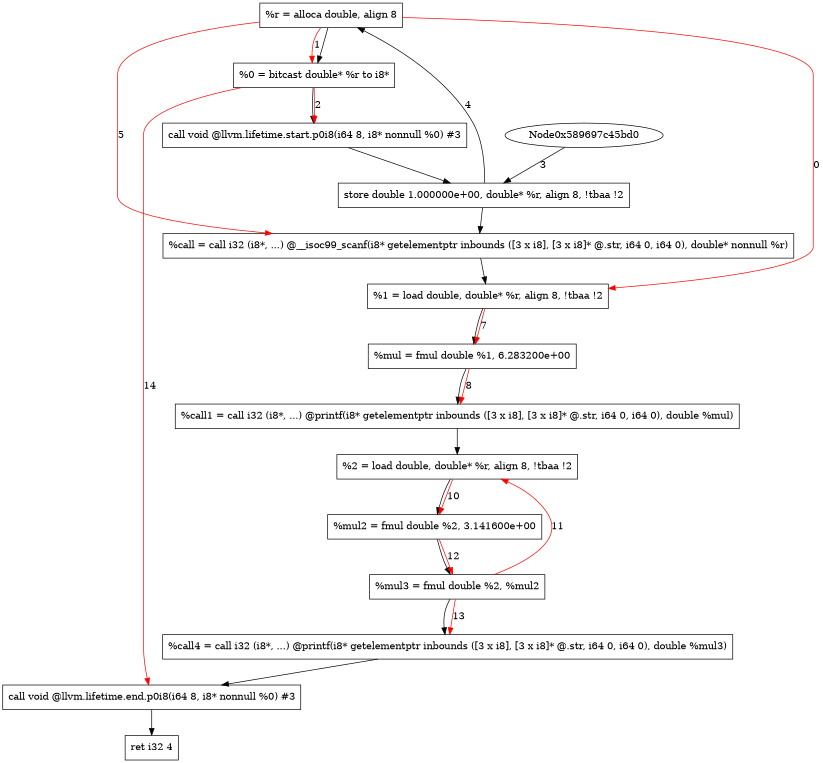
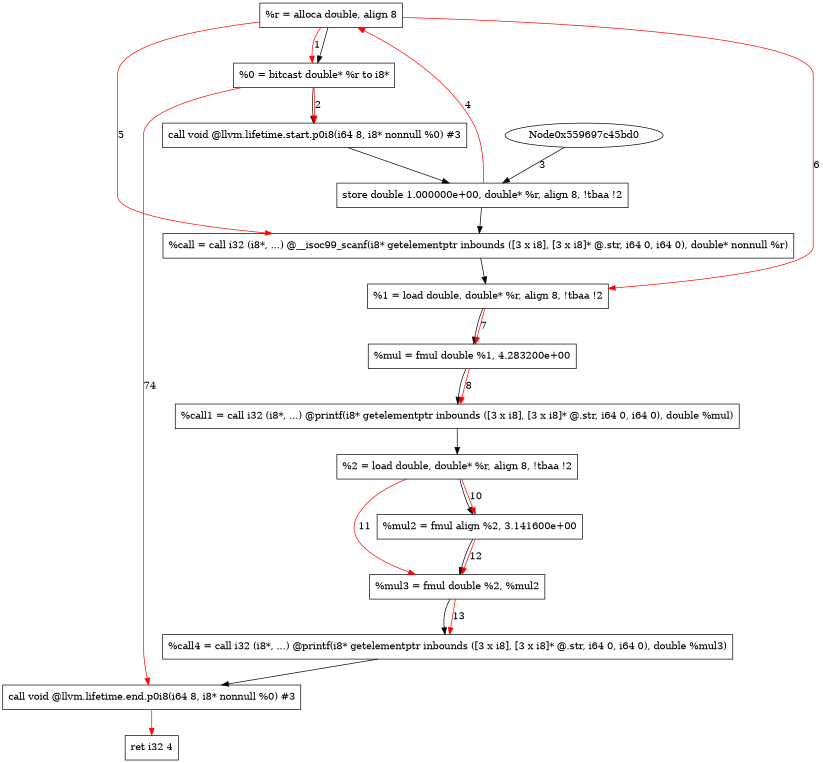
edge "store double 1.000000e+00, double* %r, align 8, !tbaa !2" -> "%r = alloca double, align 8": color black -> red
node "Node0x589697c45bd0": label "Node0x589697c45bd0" -> "Node0x559697c45bd0"
edge "%r = alloca double, align 8" -> "%1 = load double, double* %r, align 8, !tbaa !2": label "0" -> "6"
node "%mul = fmul double %1, 6.283200e+00": label "%mul = fmul double %1, 6.283200e+00" -> "%mul = fmul double %1, 4.283200e+00"
edge "%0 = bitcast double* %r to i8*" -> "call void @llvm.lifetime.end.p0i8(i64 8, i8* nonnull %0) #3": label "14" -> "74"
node "%mul2 = fmul double %2, 3.141600e+00": label "%mul2 = fmul double %2, 3.141600e+00" -> "%mul2 = fmul align %2, 3.141600e+00"
edge "%mul3 = fmul double %2, %mul2" -> "%2 = load double, double* %r, align 8, !tbaa !2": reversed
edge "call void @llvm.lifetime.end.p0i8(i64 8, i8* nonnull %0) #3" -> "ret i32 4": color black -> red
